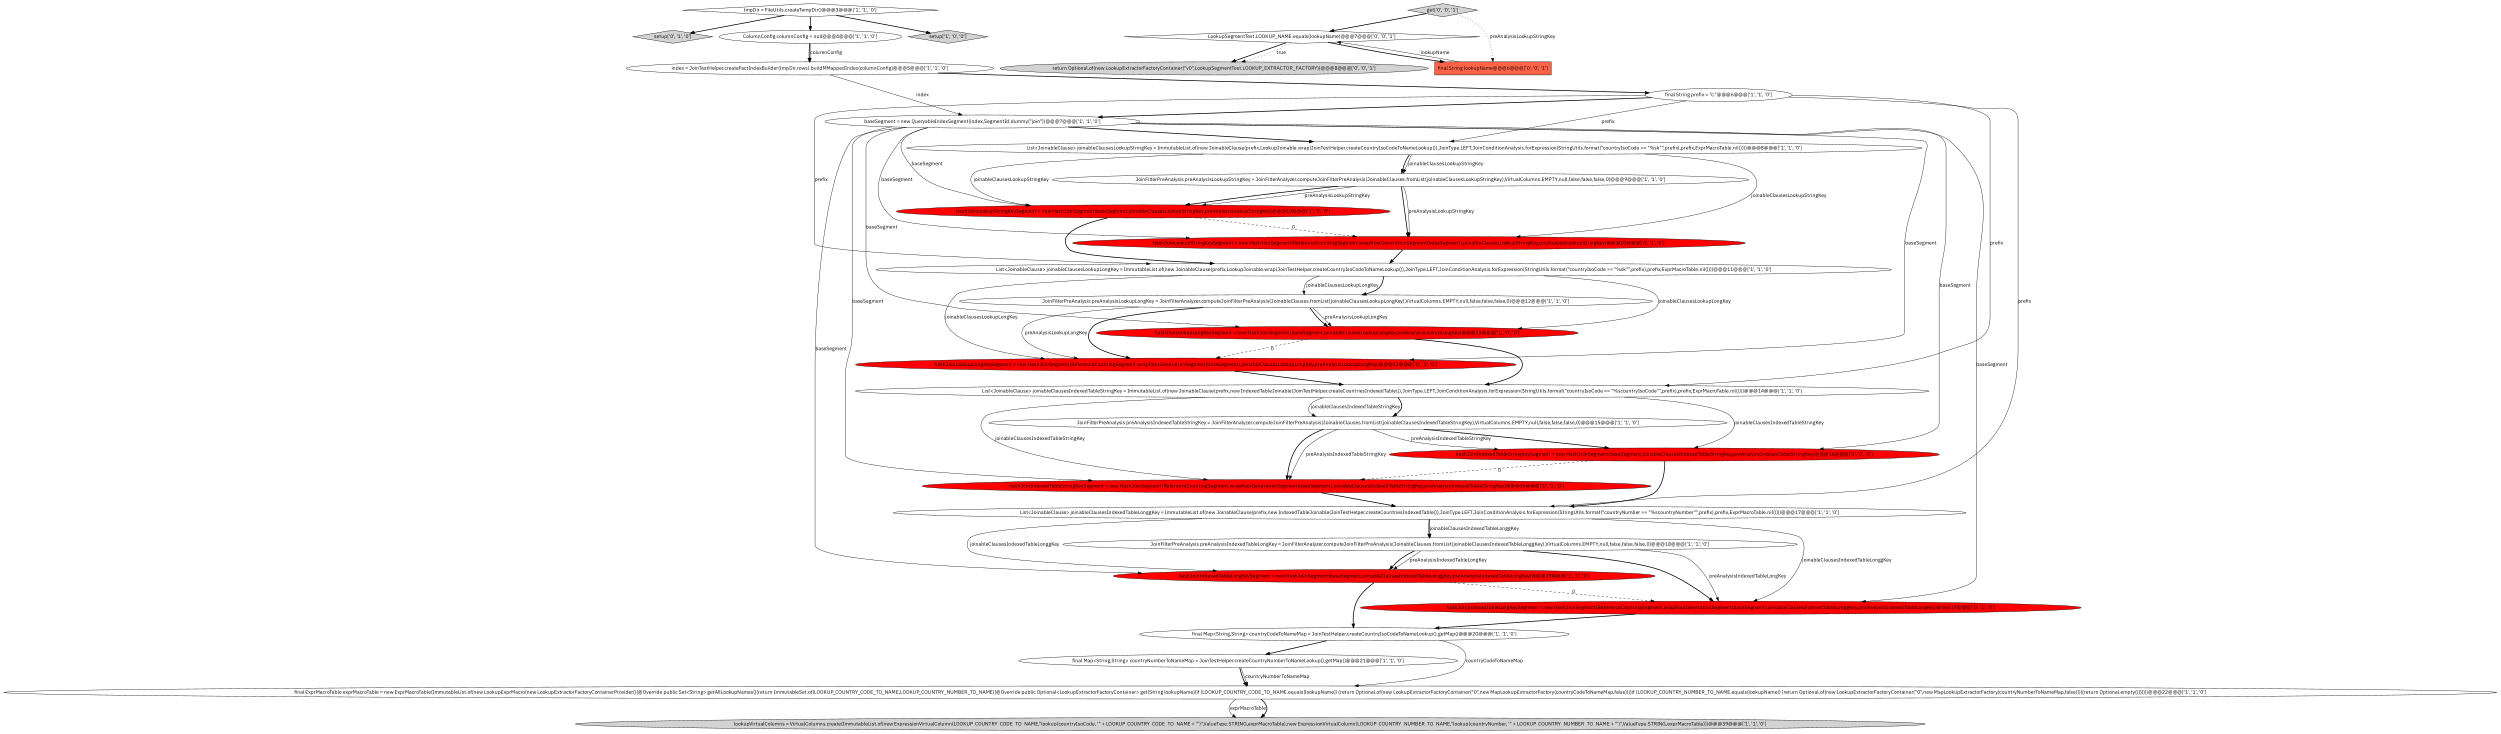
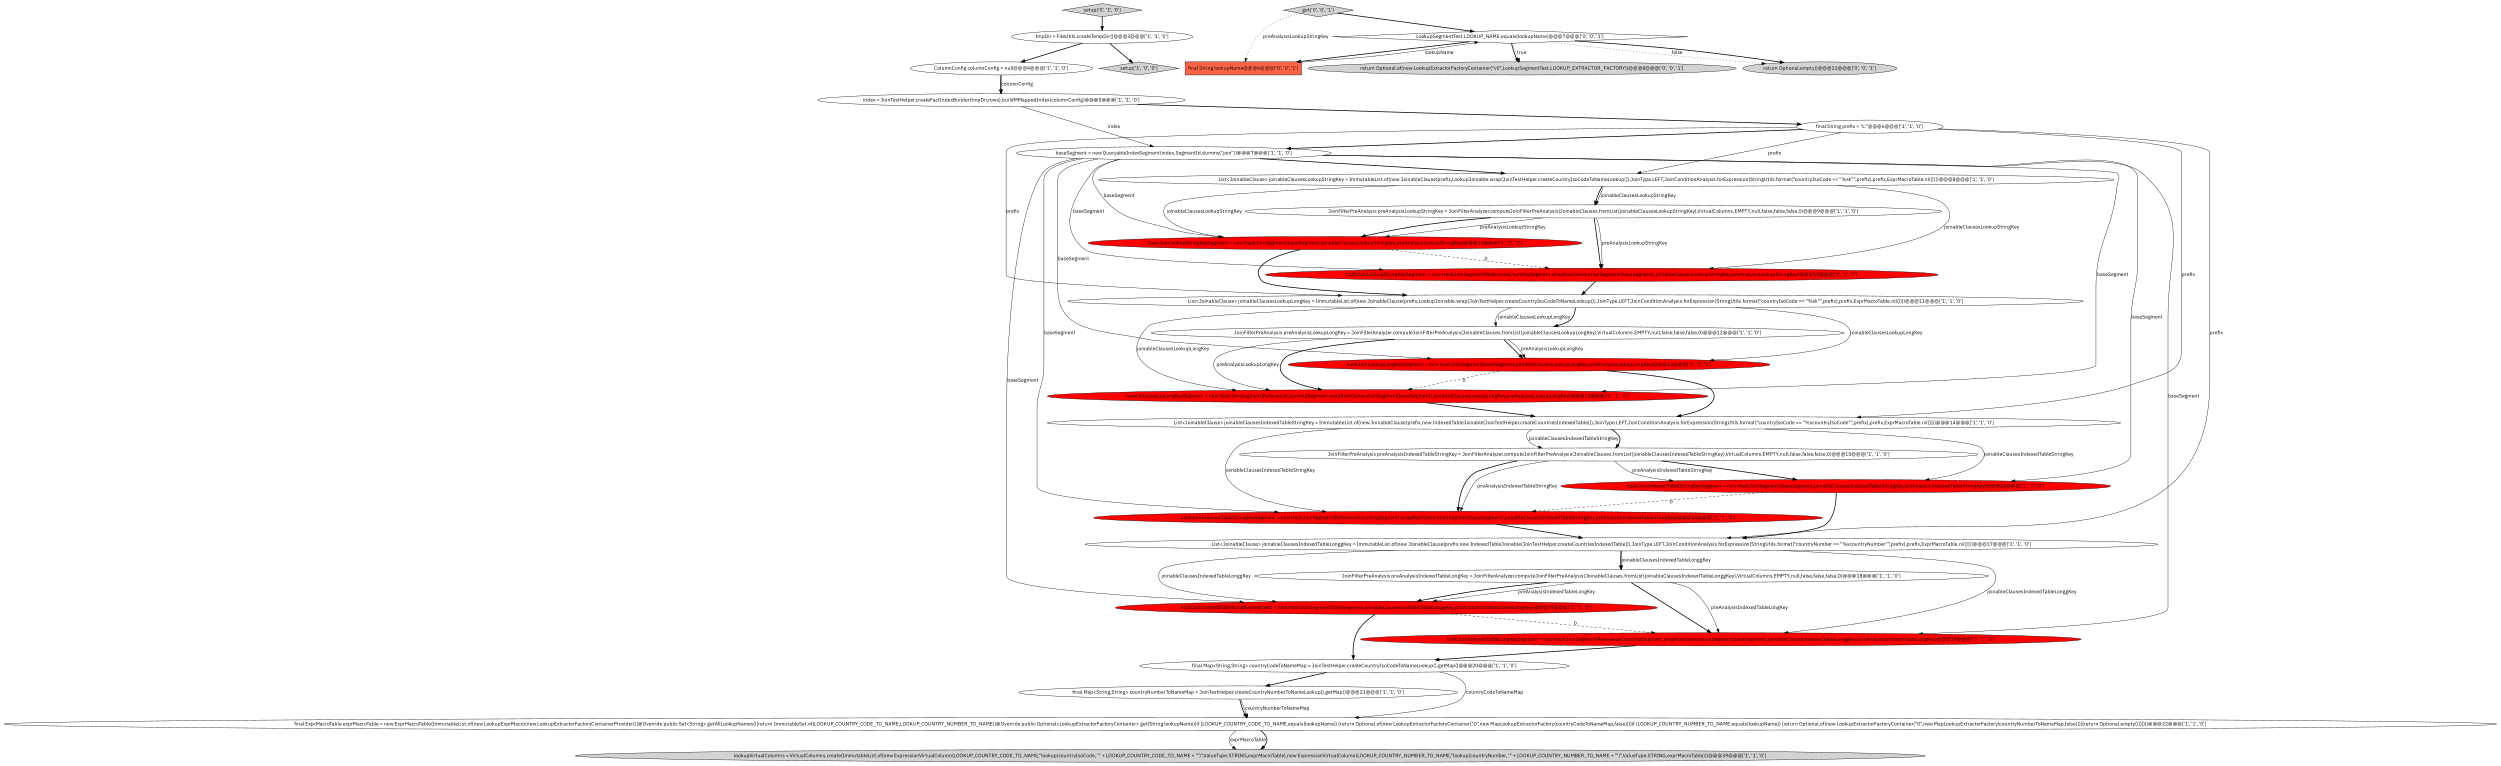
node "tmpDir = FileUtils.createTempDir()@@@3@@@['1', '1', '0']": shape diamond -> ellipse
edge "tmpDir = FileUtils.createTempDir()@@@3@@@['1', '1', '0']" -> "setup['0', '1', '0']": reversed
node "return Optional.empty()@@@11@@@['0', '0', '1']": added
